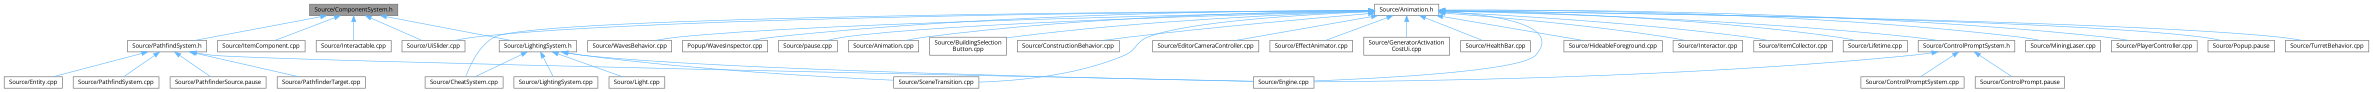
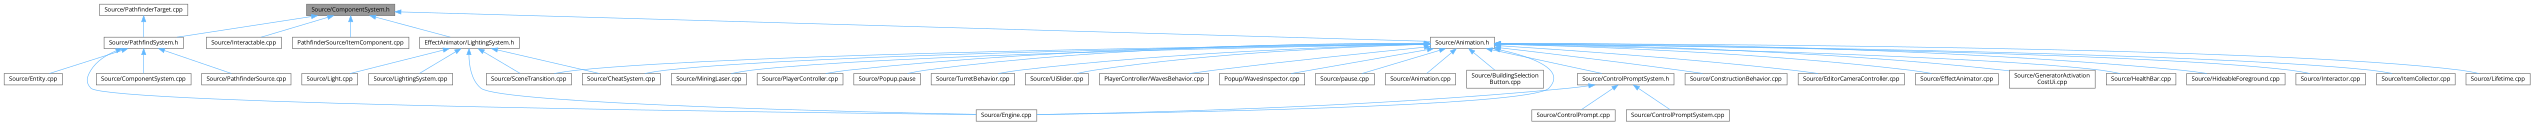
edge "Source/UiSlider.cpp" -> "Source/ComponentSystem.h": now "Source/Animation.h" -> "Source/ComponentSystem.h"
node "Source/ItemComponent.cpp": label "Source/ItemComponent.cpp" -> "PathfinderSource/ItemComponent.cpp"
node "Source/LightingSystem.h": label "Source/LightingSystem.h" -> "EffectAnimator/LightingSystem.h"
node "Source/WavesBehavior.cpp": label "Source/WavesBehavior.cpp" -> "PlayerController/WavesBehavior.cpp"
edge "Source/PathfinderTarget.cpp" -> "Source/PathfindSystem.h": reversed
node "Source/PathfindSystem.cpp": label "Source/PathfindSystem.cpp" -> "Source/ComponentSystem.cpp"
node "Source/PathfinderSource.pause": label "Source/PathfinderSource.pause" -> "Source/PathfinderSource.cpp"
node "Source/ControlPrompt.pause": label "Source/ControlPrompt.pause" -> "Source/ControlPrompt.cpp"
